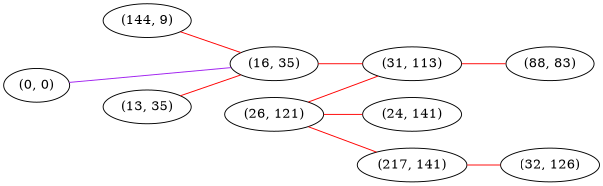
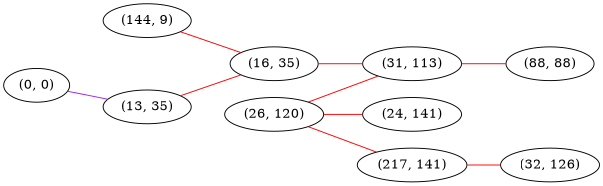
node "(88, 83)": label "(88, 83)" -> "(88, 88)"
edge "(16, 35)" -- "(0, 0)": now "(13, 35)" -- "(0, 0)"
node "(26, 121)": label "(26, 121)" -> "(26, 120)"
